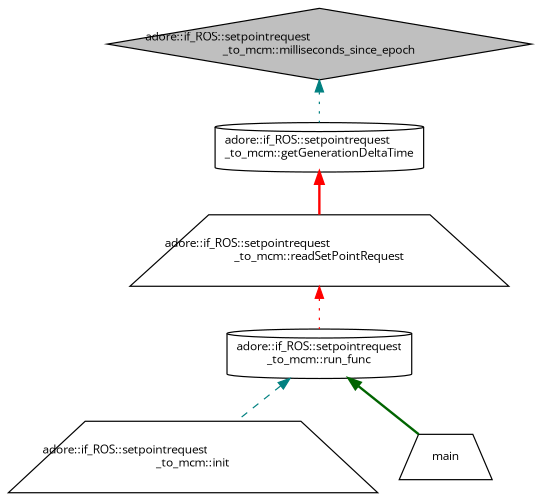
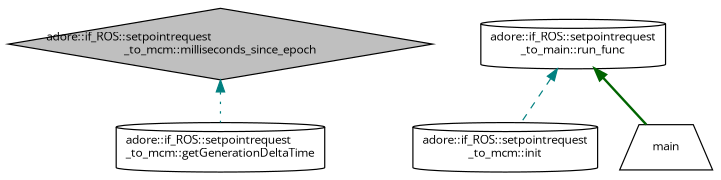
node "adore::if_ROS::setpointrequest _to_mcm::readSetPointRequest": removed
node "adore::if_ROS::setpointrequest _to_mcm::run_func": label "adore::if_ROS::setpointrequest _to_mcm::run_func" -> "adore::if_ROS::setpointrequest _to_main::run_func"
node "adore::if_ROS::setpointrequest _to_mcm::init": shape trapezium -> cylinder
